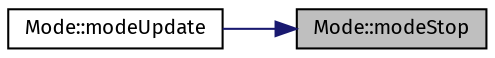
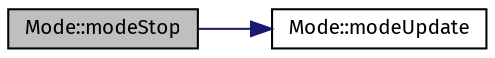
edge "Mode::modeUpdate" -> "Mode::modeStop": reversed
